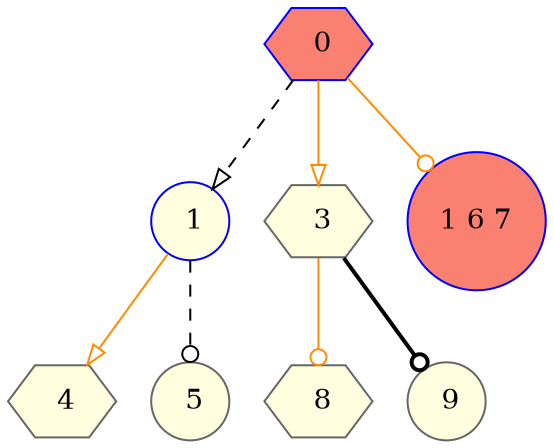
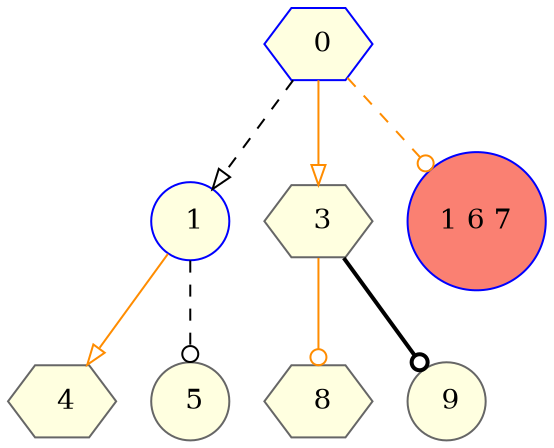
node "0": fillcolor salmon -> lightyellow
edge "0" -> "1 6 7": style solid -> dashed
